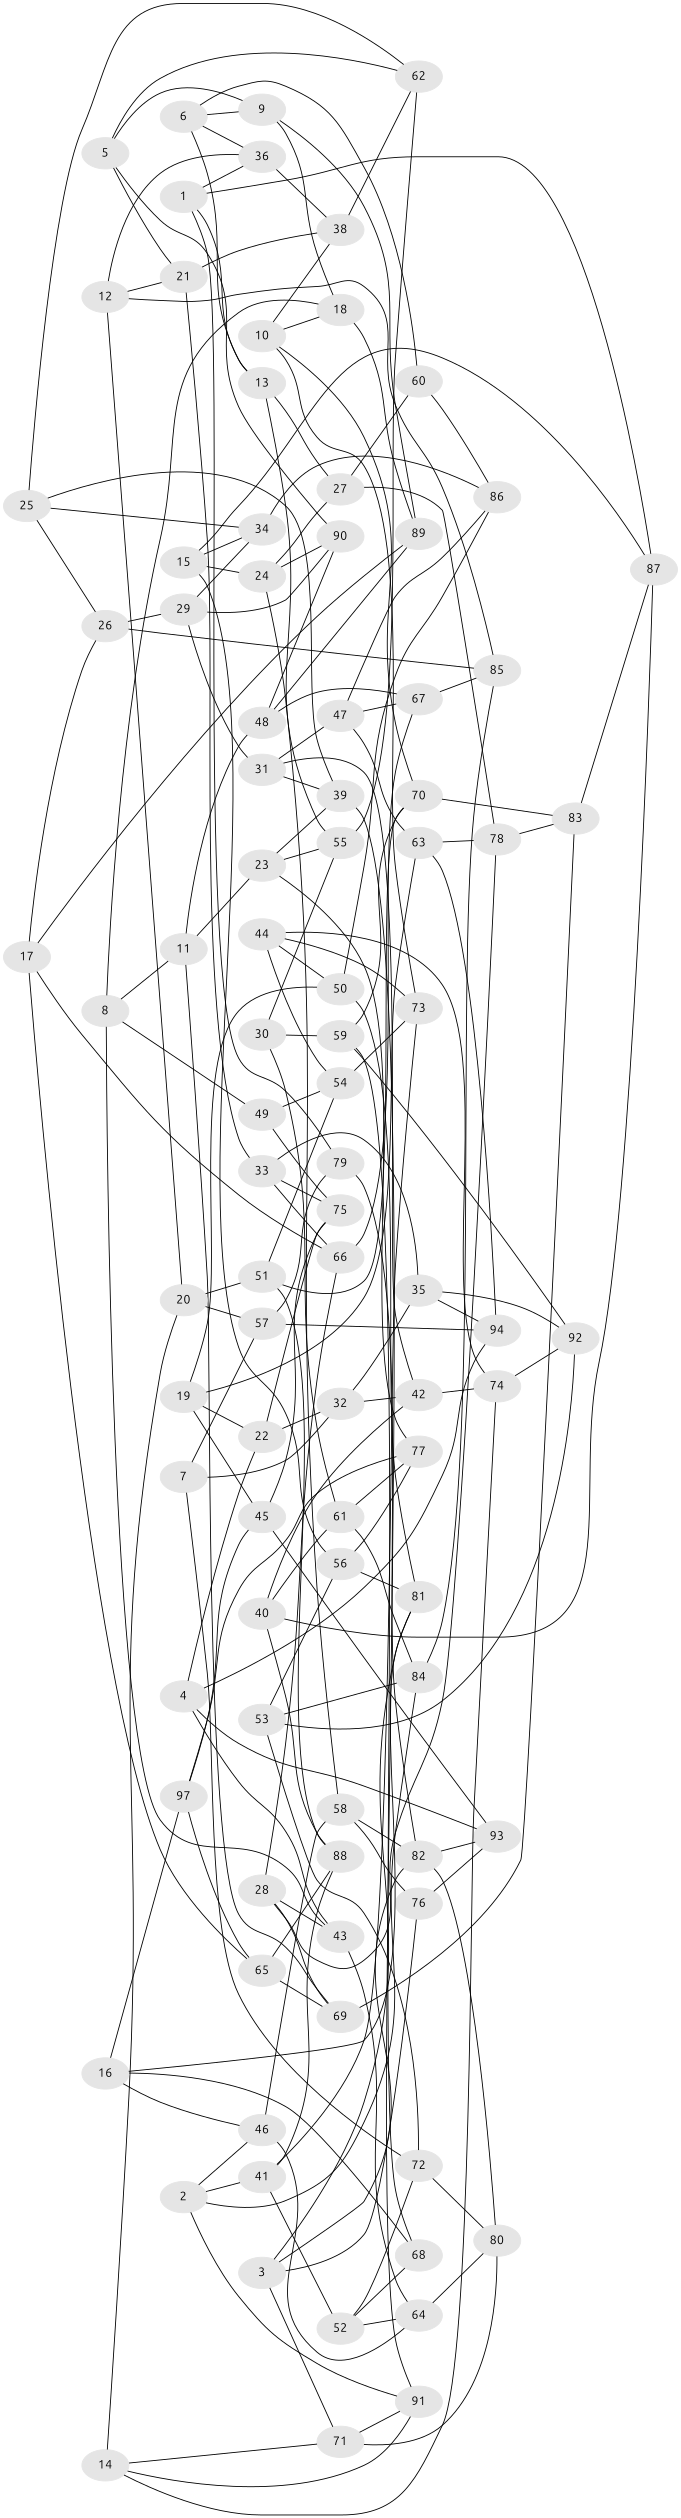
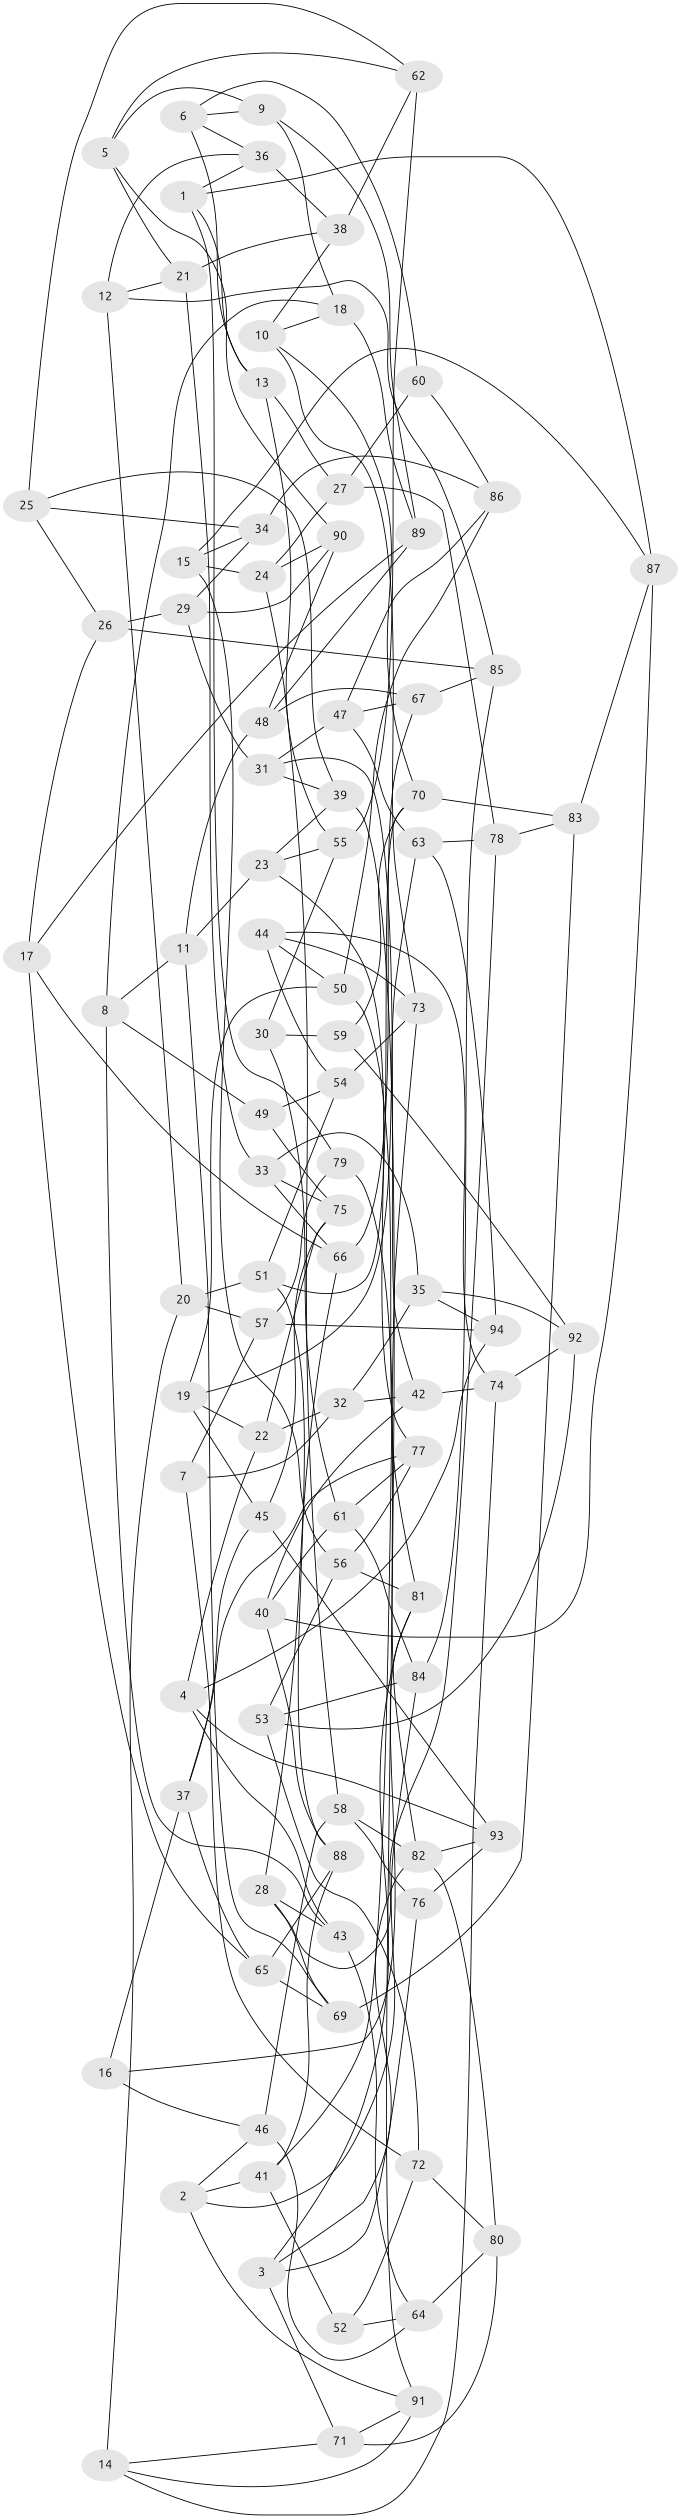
node "97": label "97" -> "37"
node "68": removed
